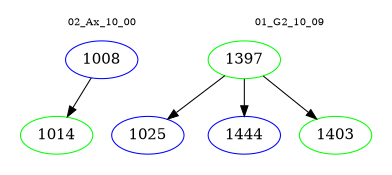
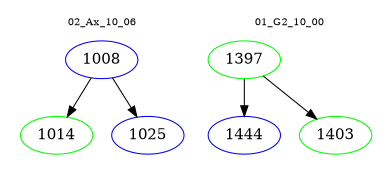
cluster "02_Ax_10_00": label "02_Ax_10_00" -> "02_Ax_10_06"
cluster "01_G2_10_09": label "01_G2_10_09" -> "01_G2_10_00"
edge "1397" -> "1025": now "1008" -> "1025"
